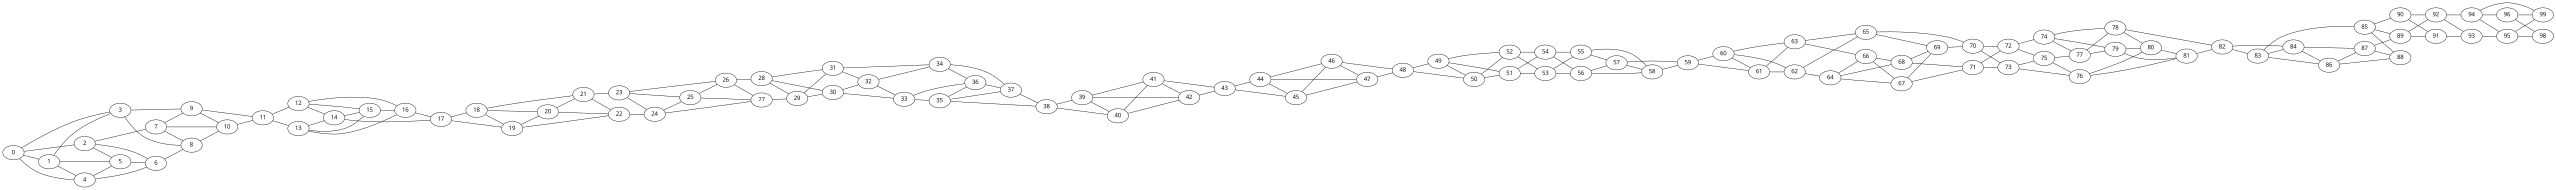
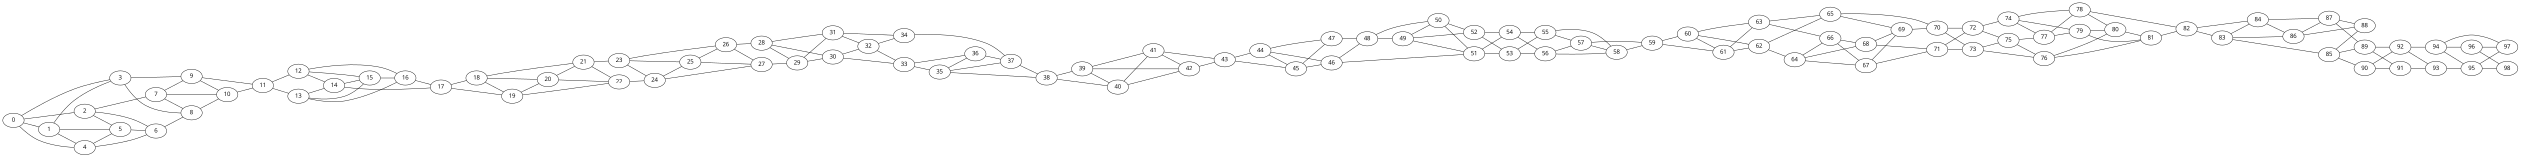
node "99": label "99" -> "97"
edge "46" -- "47": now "46" -- "51"
edge "34" -- "36": removed
